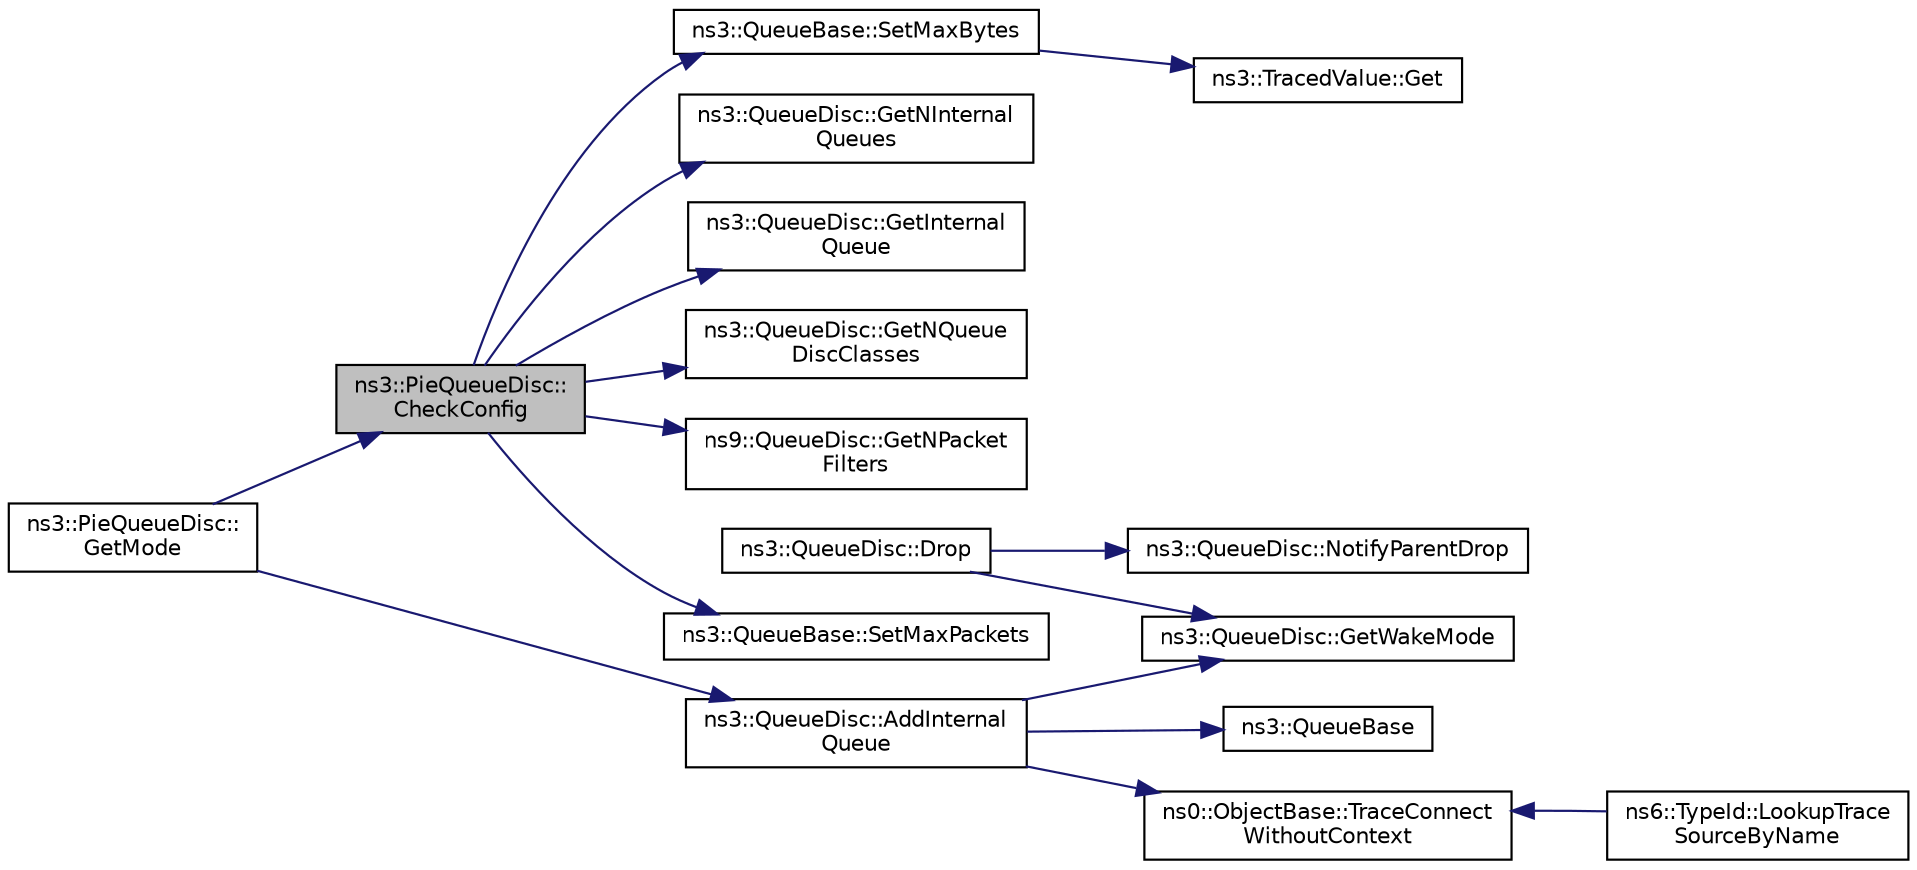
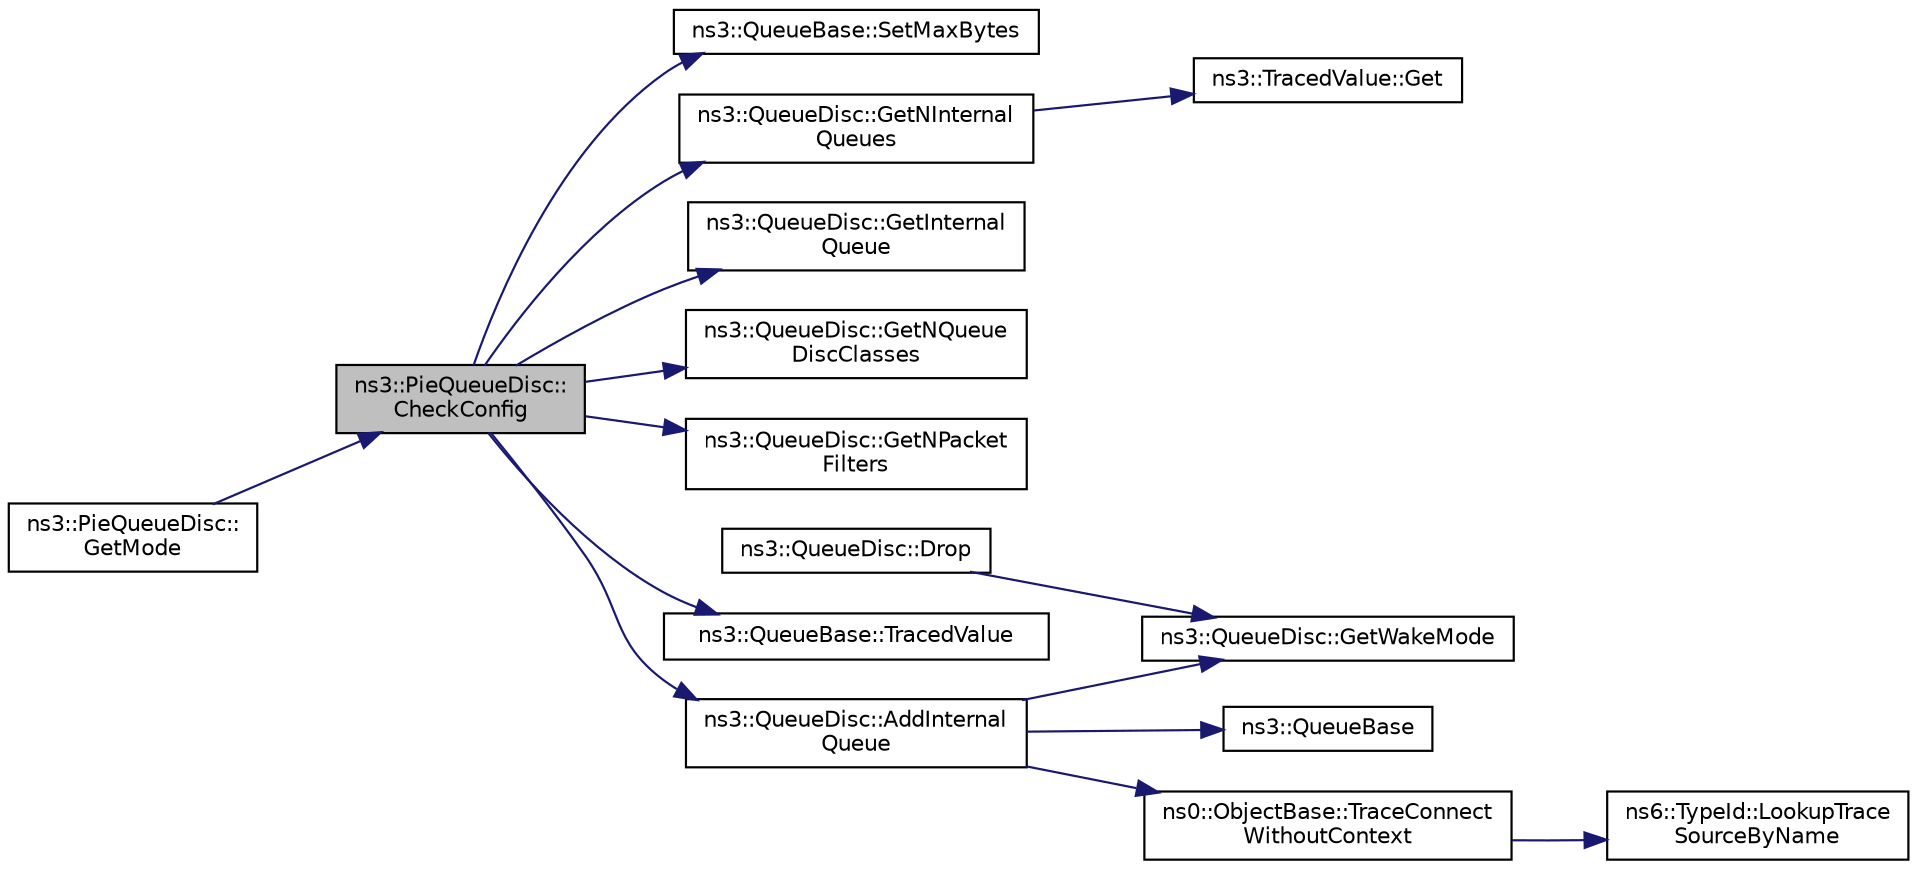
edge "ns3::QueueBase::SetMaxBytes" -> "ns3::TracedValue::Get": now "ns3::QueueDisc::GetNInternal Queues" -> "ns3::TracedValue::Get"
node "ns9::QueueDisc::GetNPacket Filters": label "ns9::QueueDisc::GetNPacket Filters" -> "ns3::QueueDisc::GetNPacket Filters"
node "ns3::QueueDisc::NotifyParentDrop": removed
edge "ns3::PieQueueDisc:: GetMode" -> "ns3::QueueDisc::AddInternal Queue": now "ns3::PieQueueDisc:: CheckConfig" -> "ns3::QueueDisc::AddInternal Queue"
node "ns3::QueueBase::SetMaxPackets": label "ns3::QueueBase::SetMaxPackets" -> "ns3::QueueBase::TracedValue"
edge "ns6::TypeId::LookupTrace SourceByName" -> "ns0::ObjectBase::TraceConnect WithoutContext": reversed
